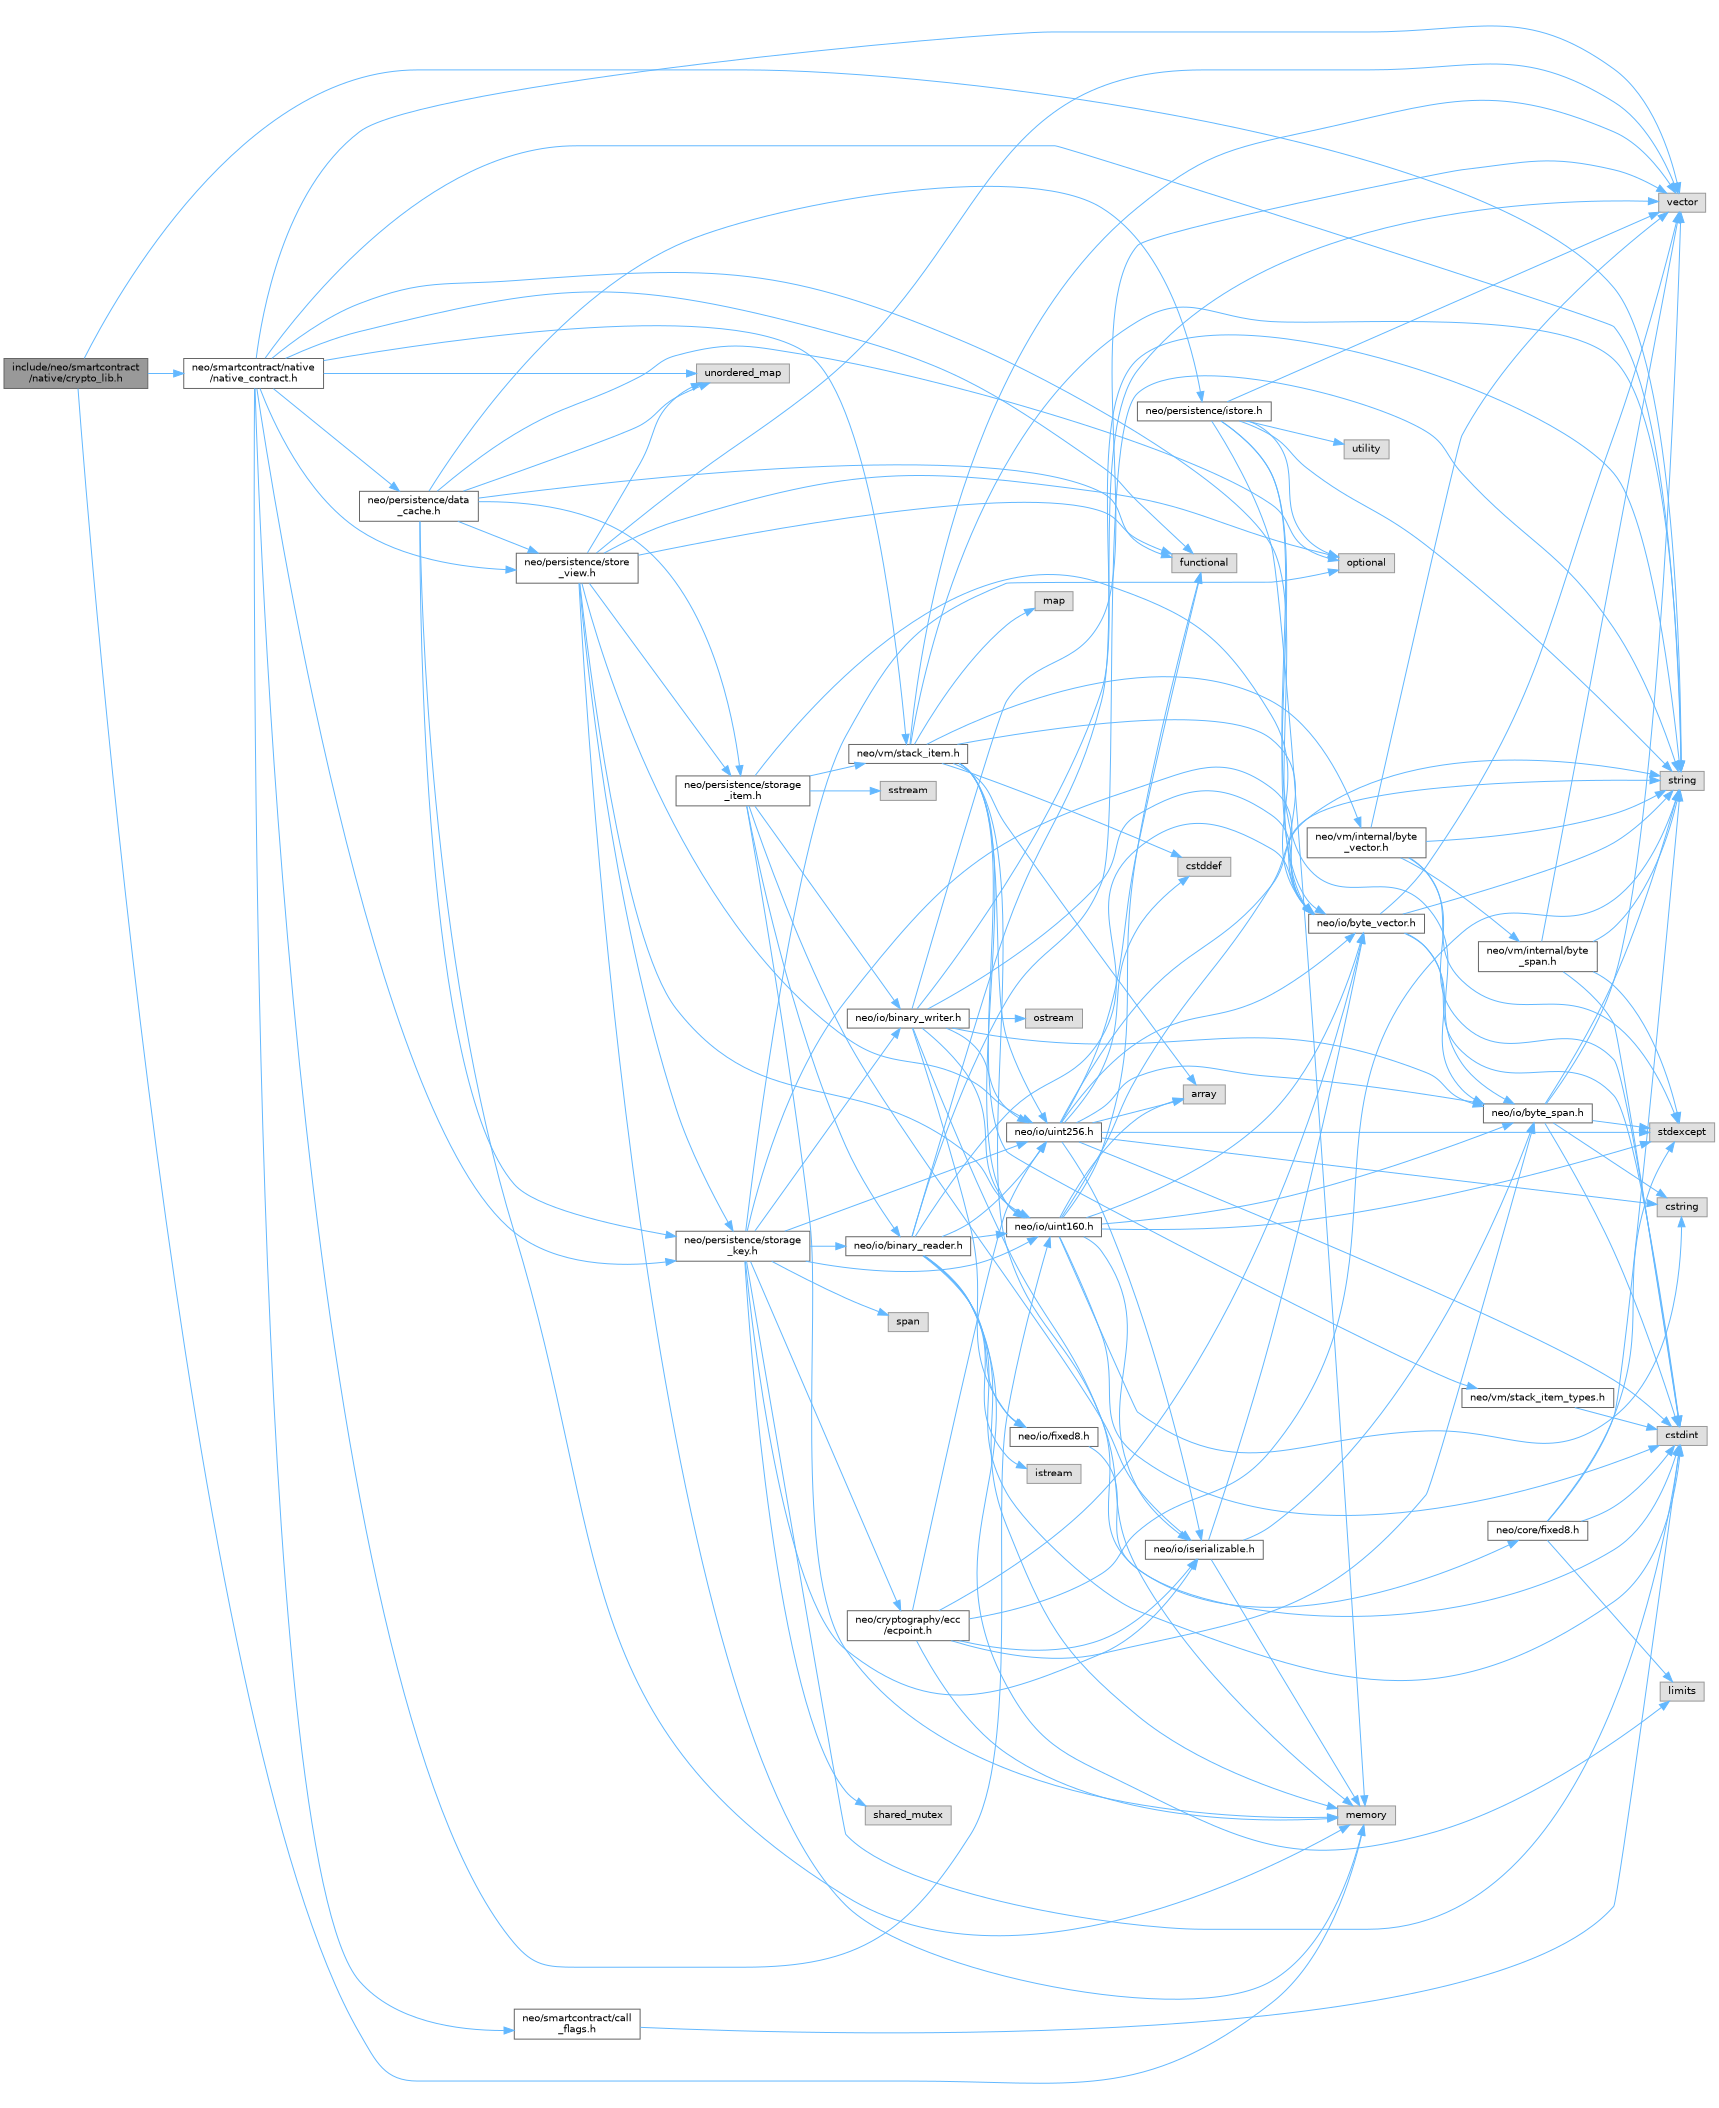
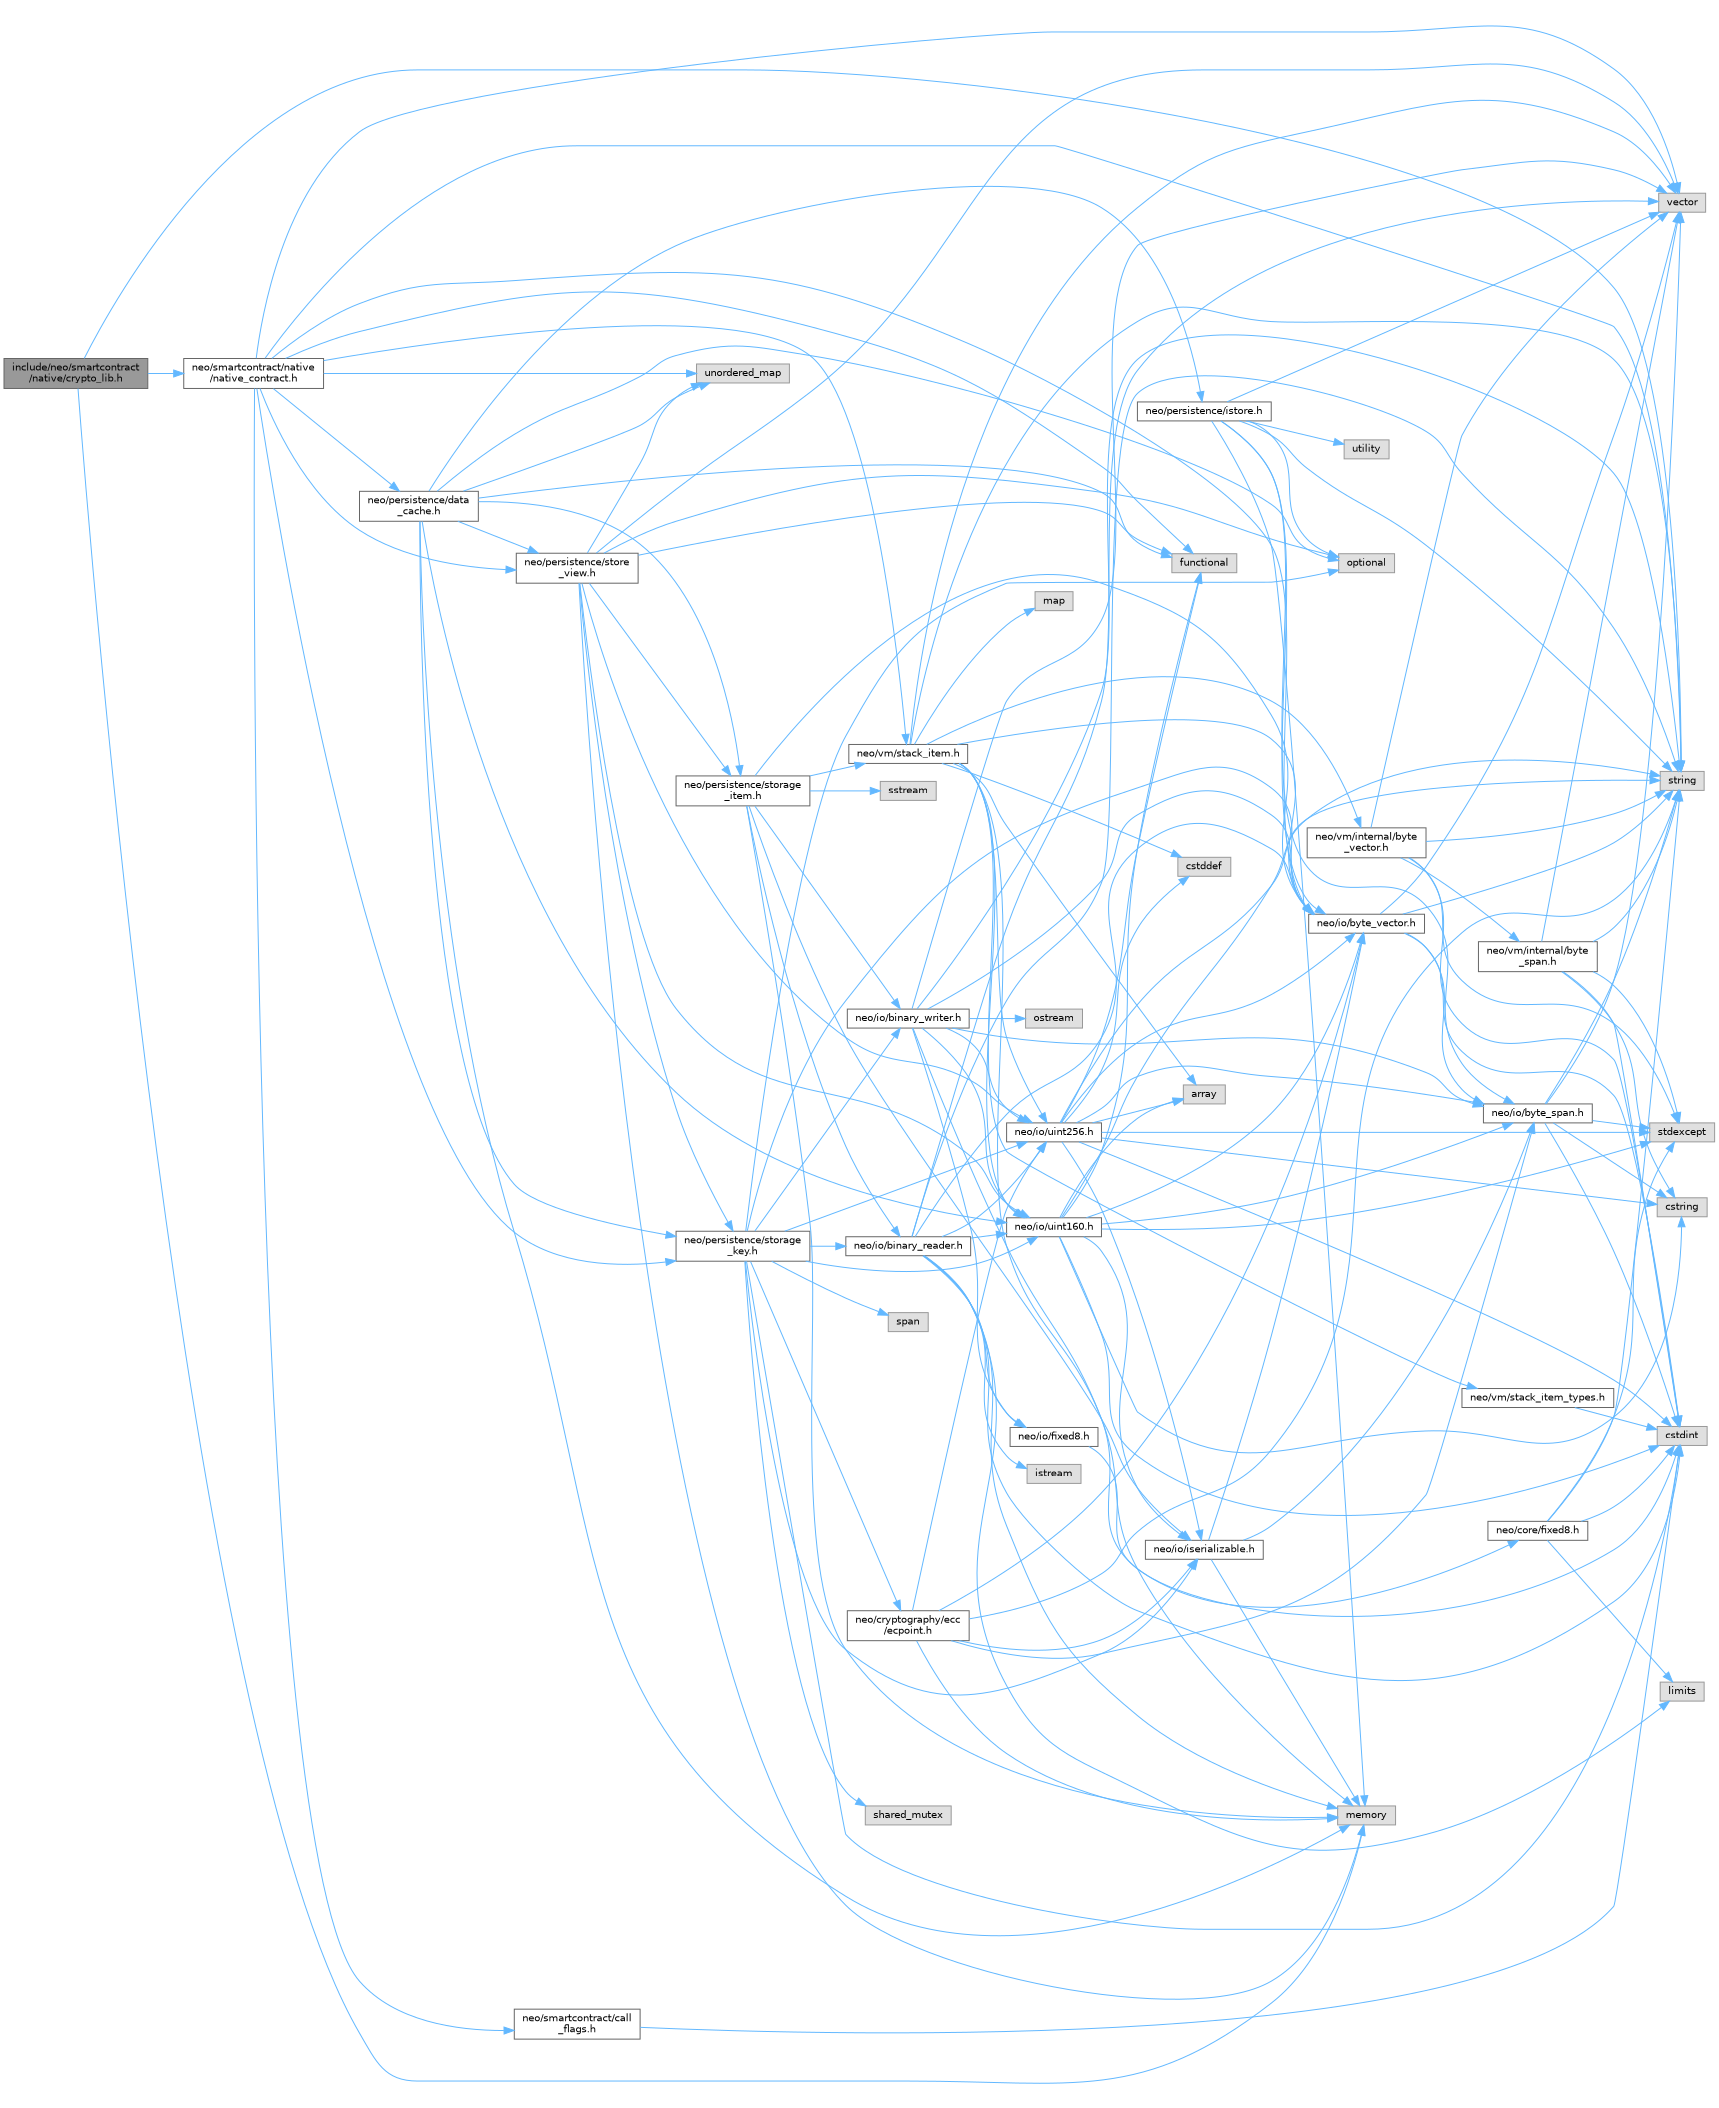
edge "neo/vm/internal/byte _span.h" -> "cstring": added
edge "neo/smartcontract/native /native_contract.h" -> "neo/io/uint160.h": now "neo/persistence/data _cache.h" -> "neo/io/uint160.h"
